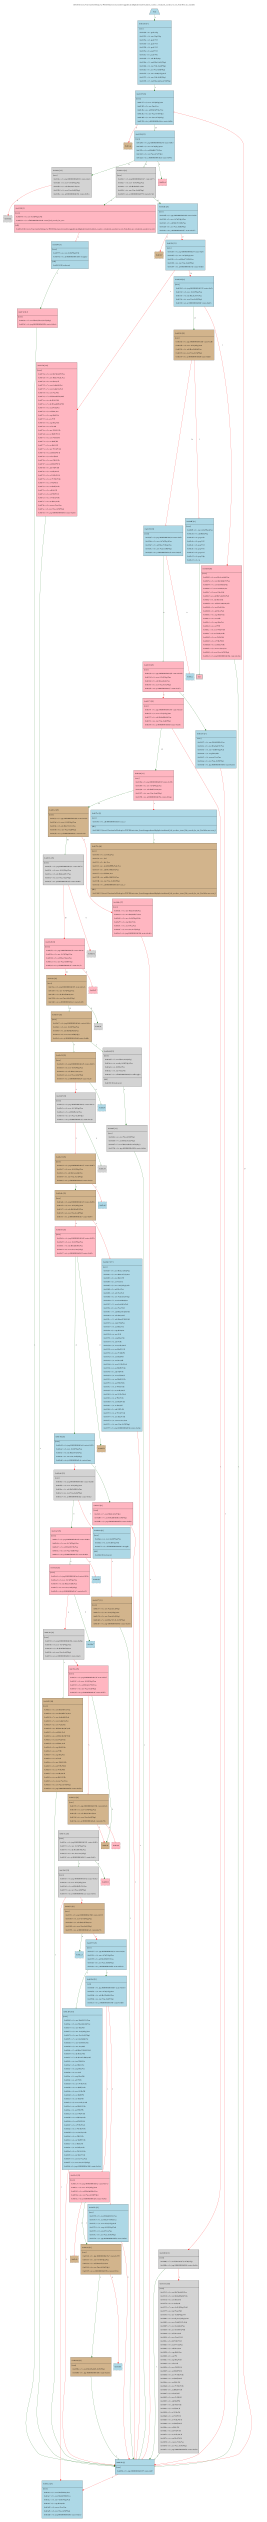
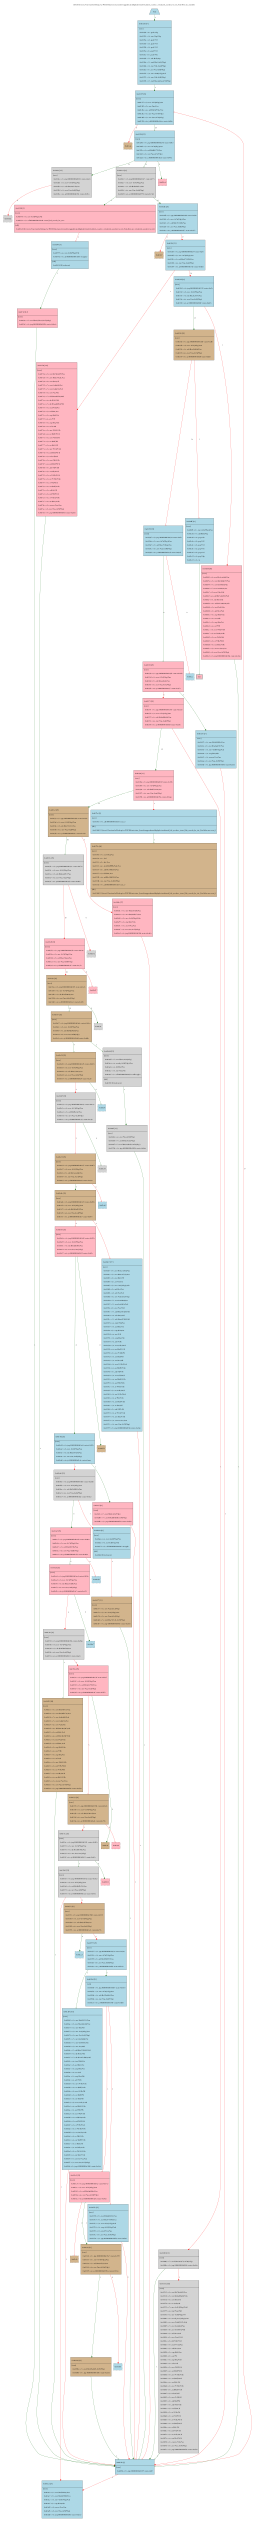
edge "0x401533 [25]" -> "0x401a2f": now "0x401533 [25]" -> "0x40154c [25]"
